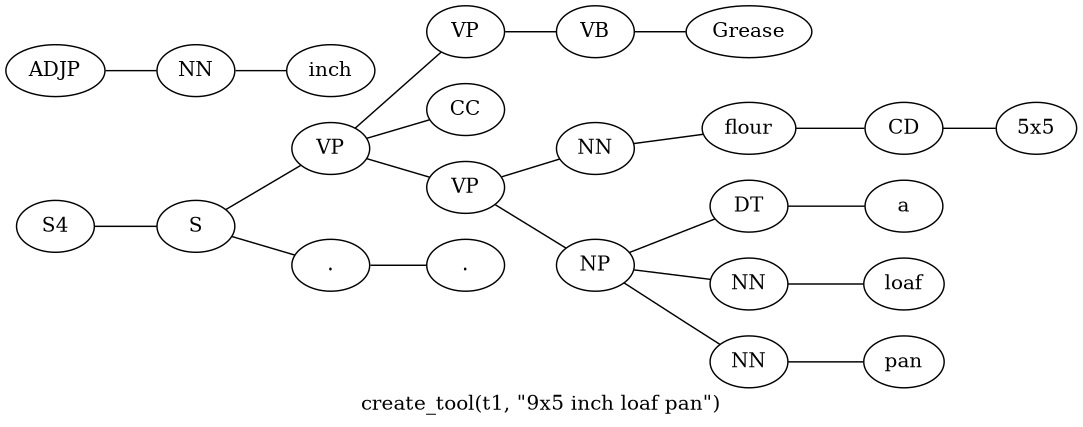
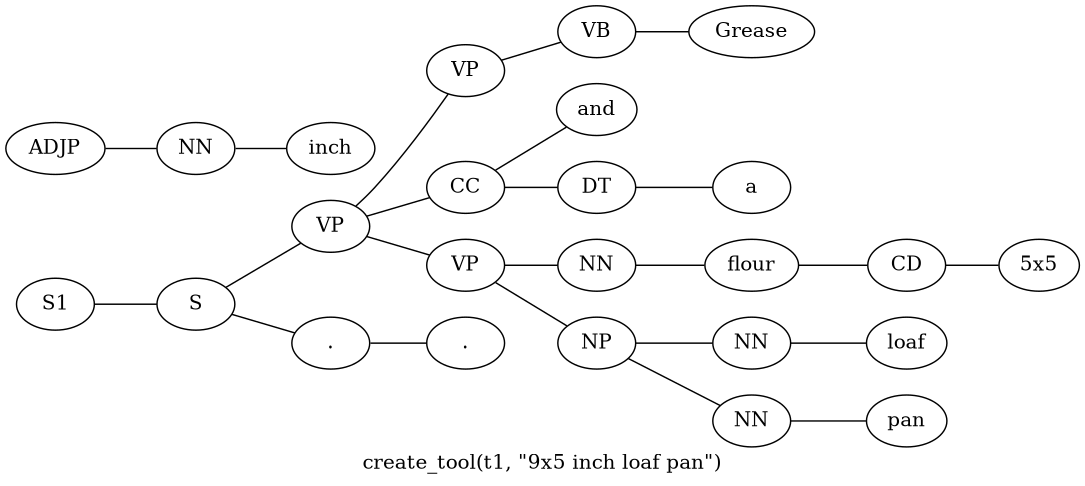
node "and": added
node "S4": label "S4" -> "S1"
edge "DT" -- "NP": now "DT" -- "CC"
